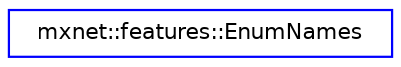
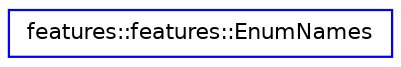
node "mxnet::features::EnumNames": label "mxnet::features::EnumNames" -> "features::features::EnumNames"
